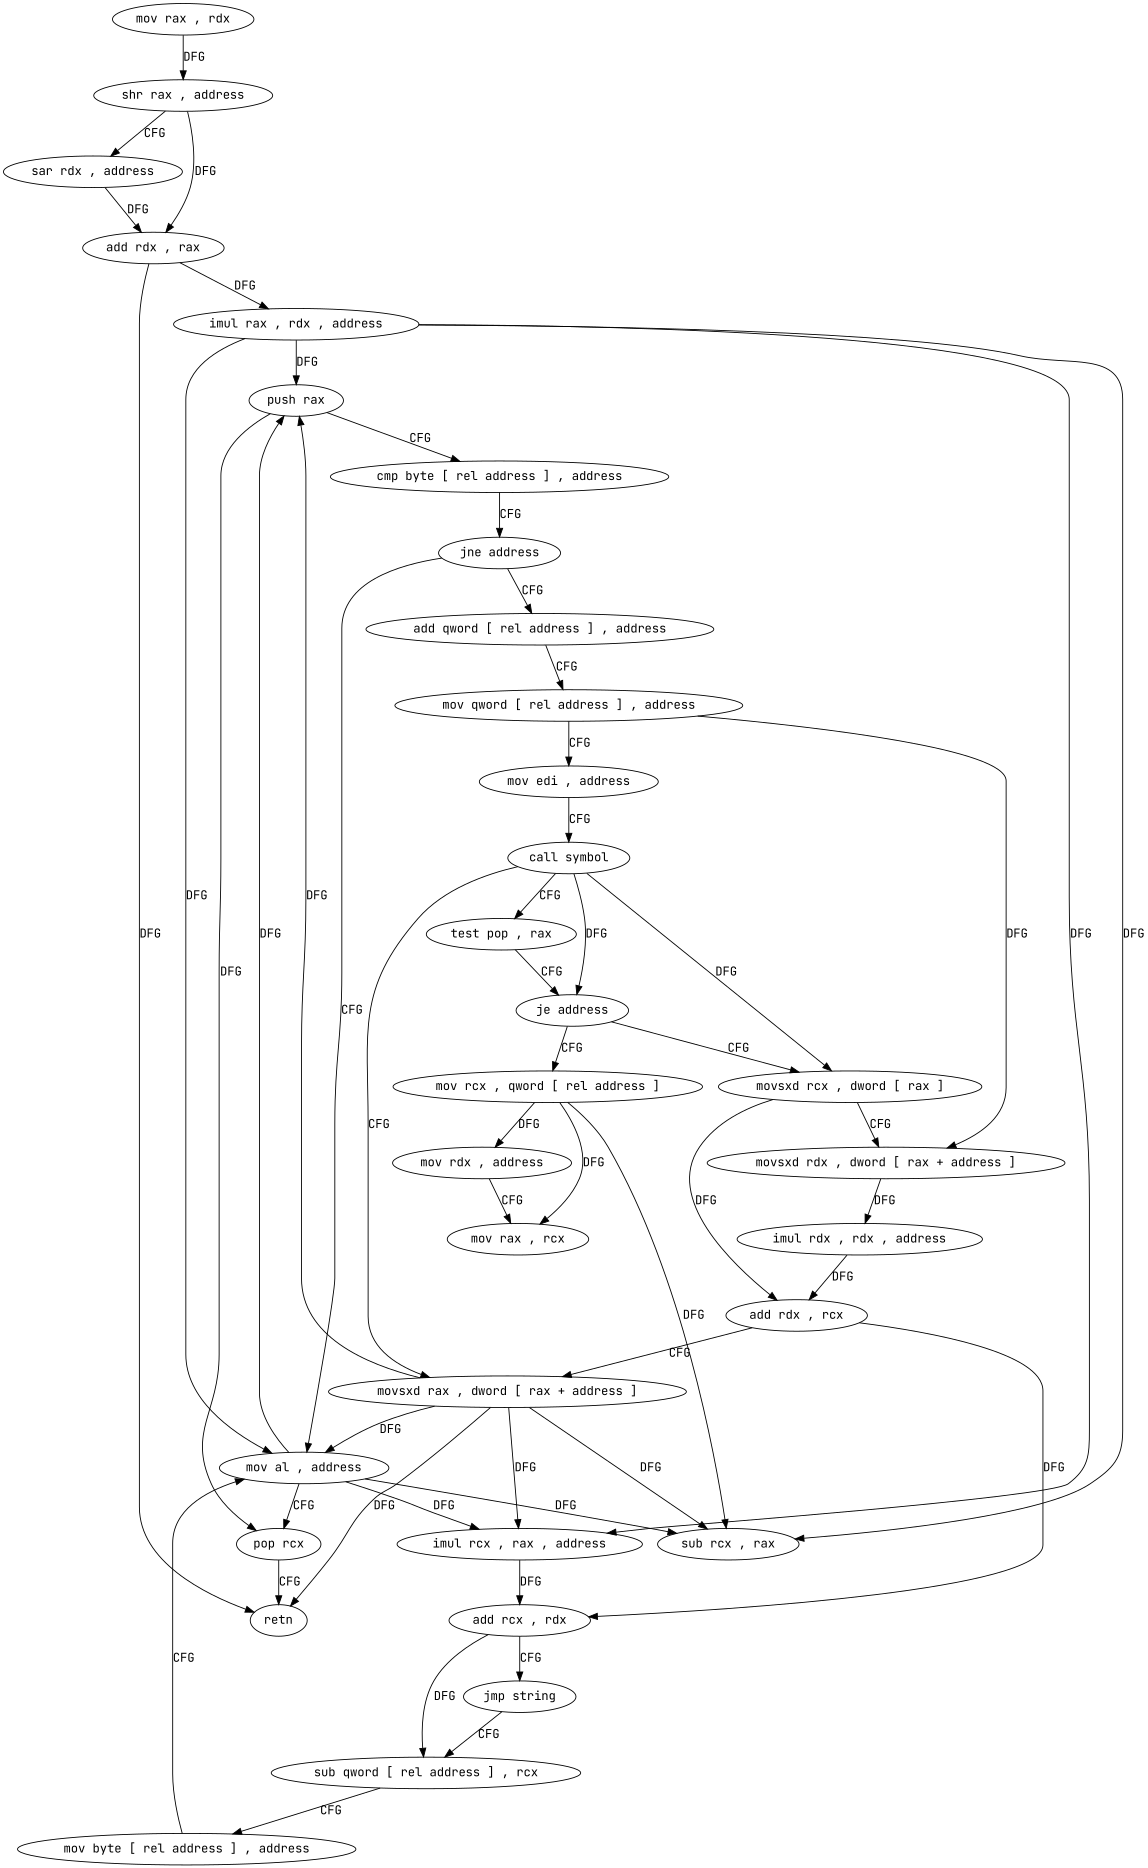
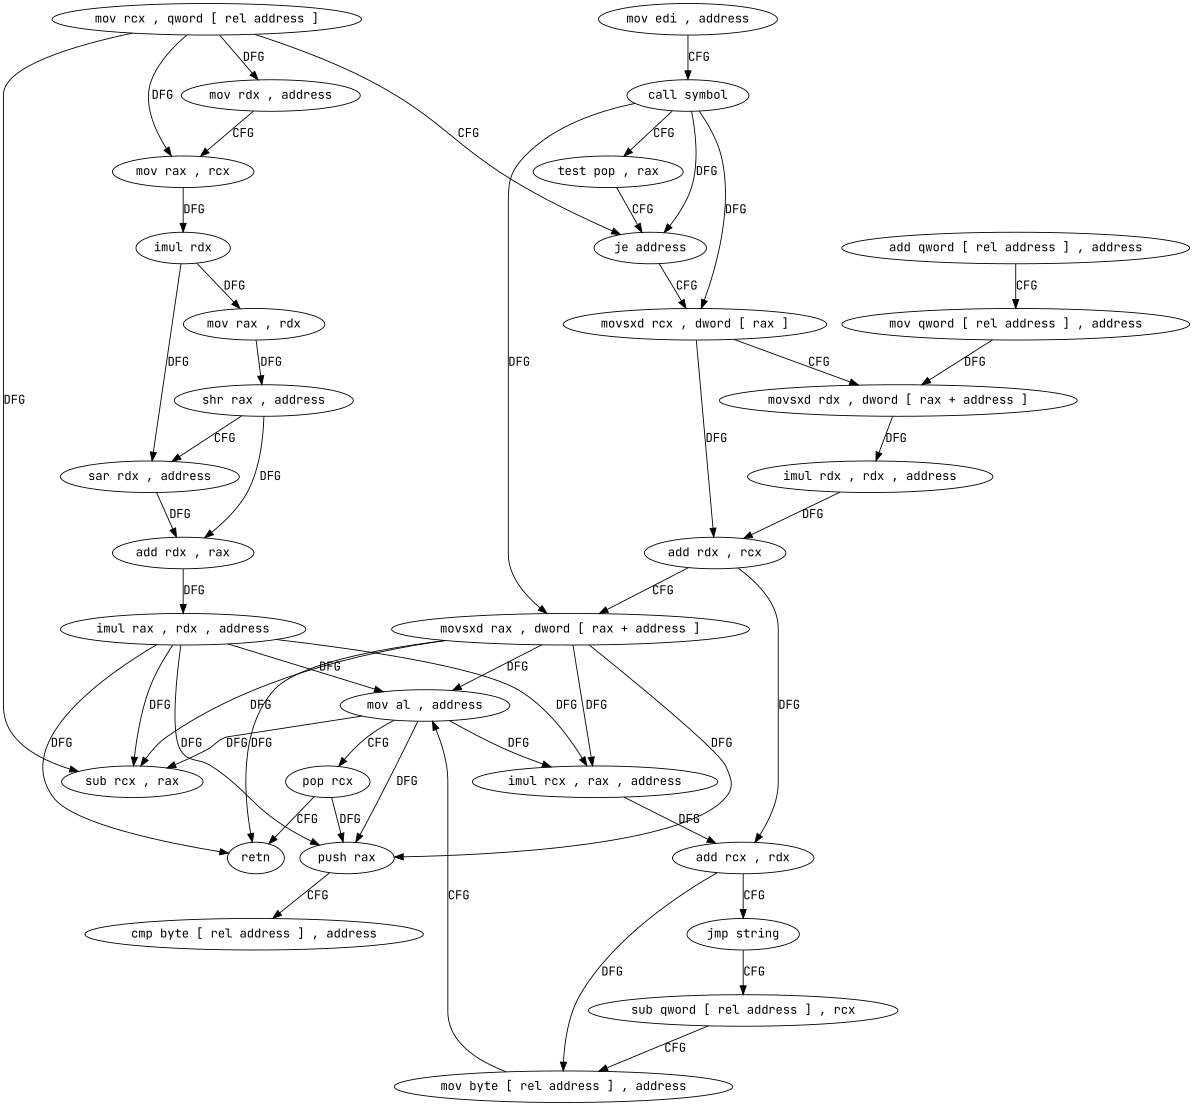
node "imul rdx": added
node "jne address": removed
edge "mov qword [ rel address ] , address" -> "mov edi , address": removed, label "CFG"
edge "add rdx , rax" -> "retn": now "imul rax , rdx , address" -> "retn"
edge "push rax" -> "pop rcx": reversed
edge "je address" -> "mov rcx , qword [ rel address ]": reversed
edge "call symbol" -> "movsxd rax , dword [ rax + address ]": label "CFG" -> "DFG"
edge "add rcx , rdx" -> "sub qword [ rel address ] , rcx": now "add rcx , rdx" -> "mov byte [ rel address ] , address"
